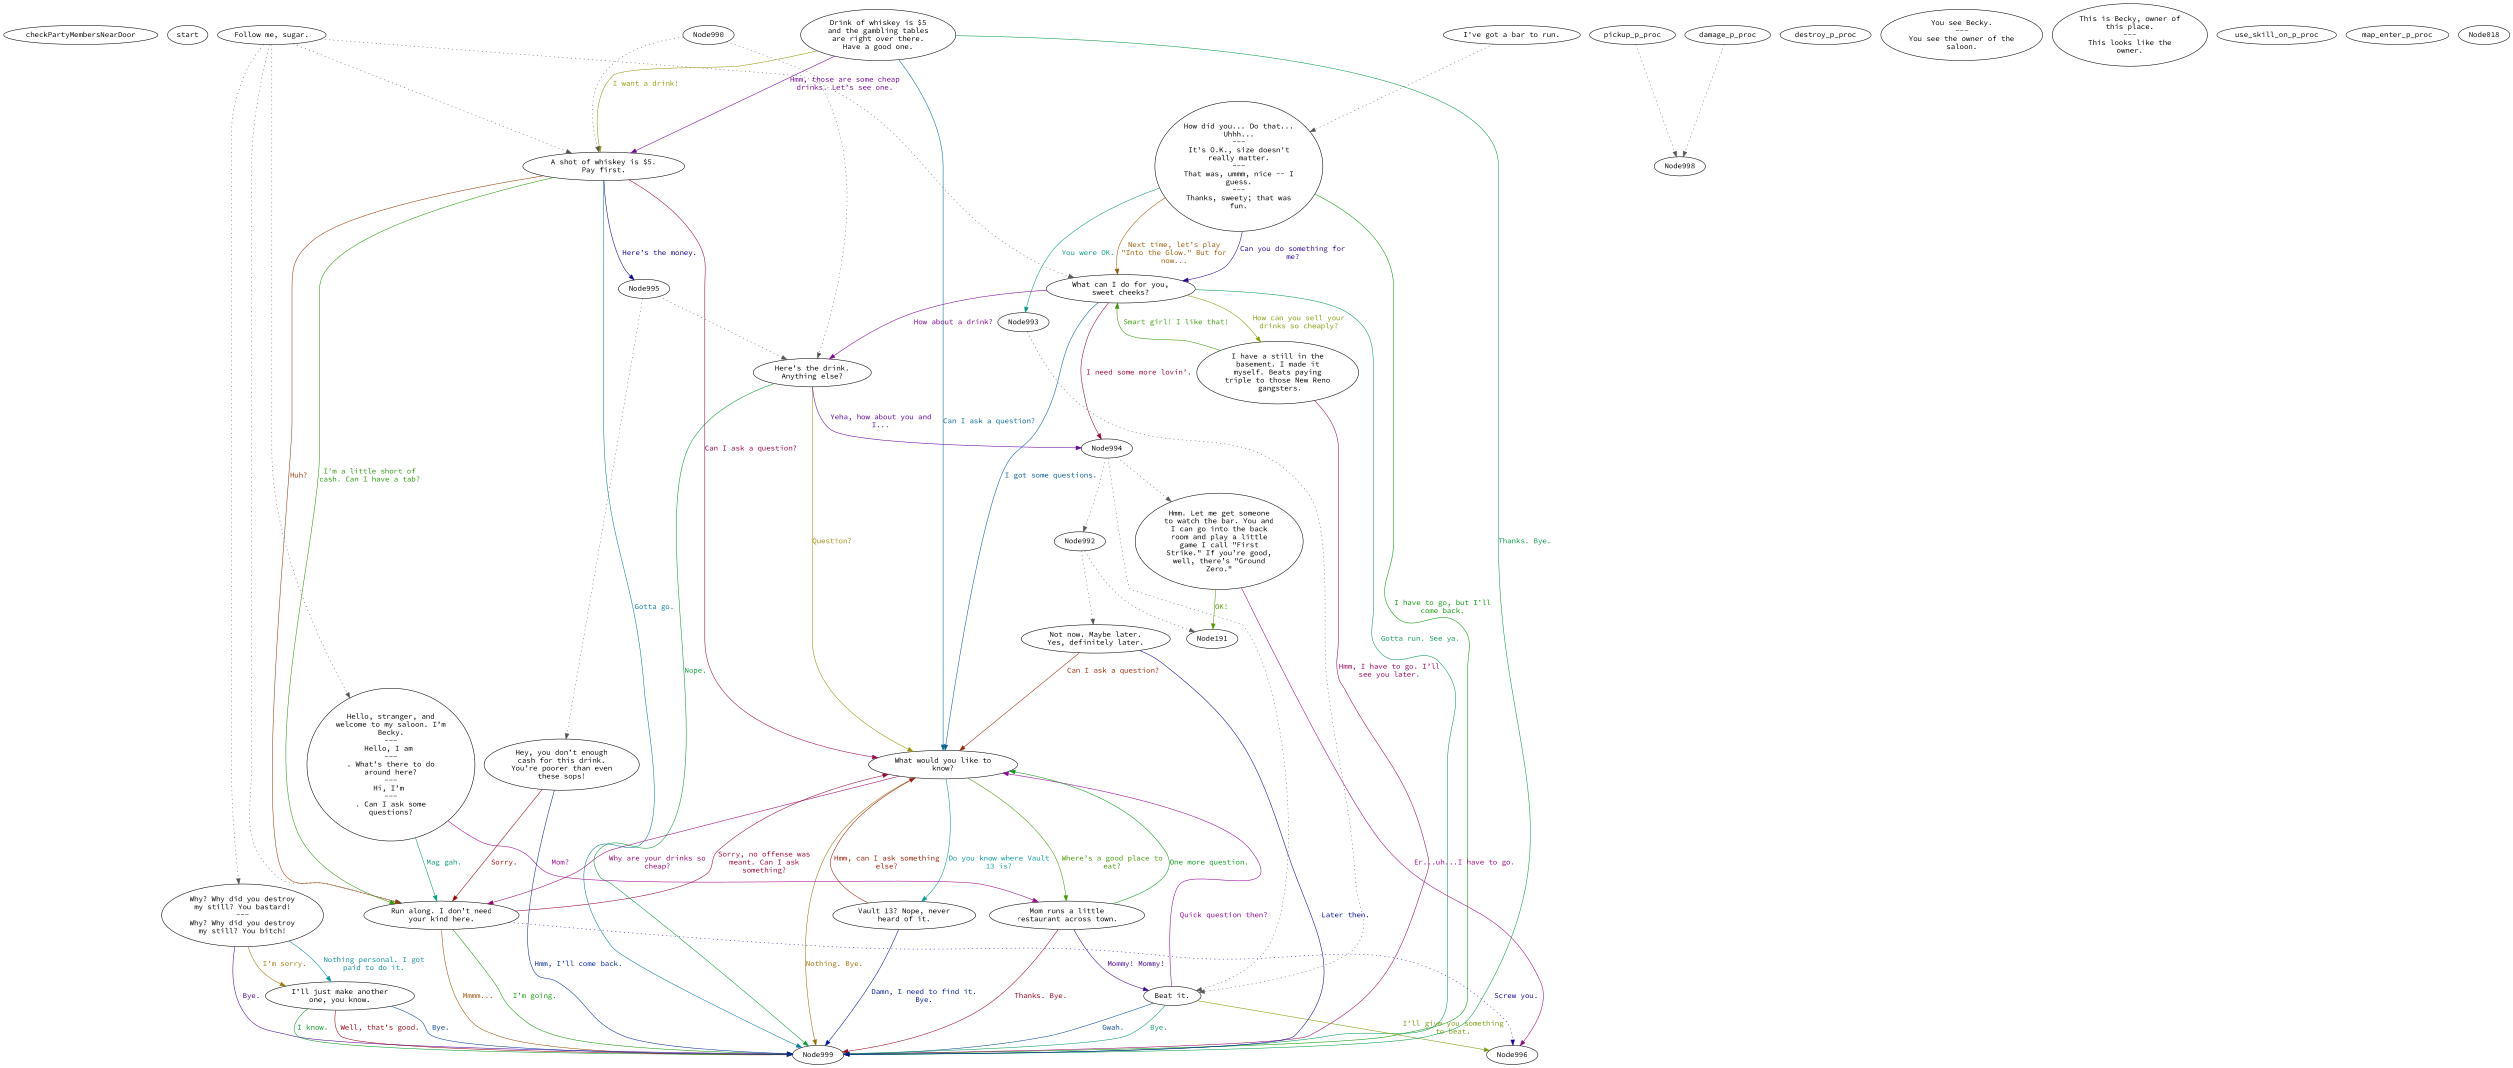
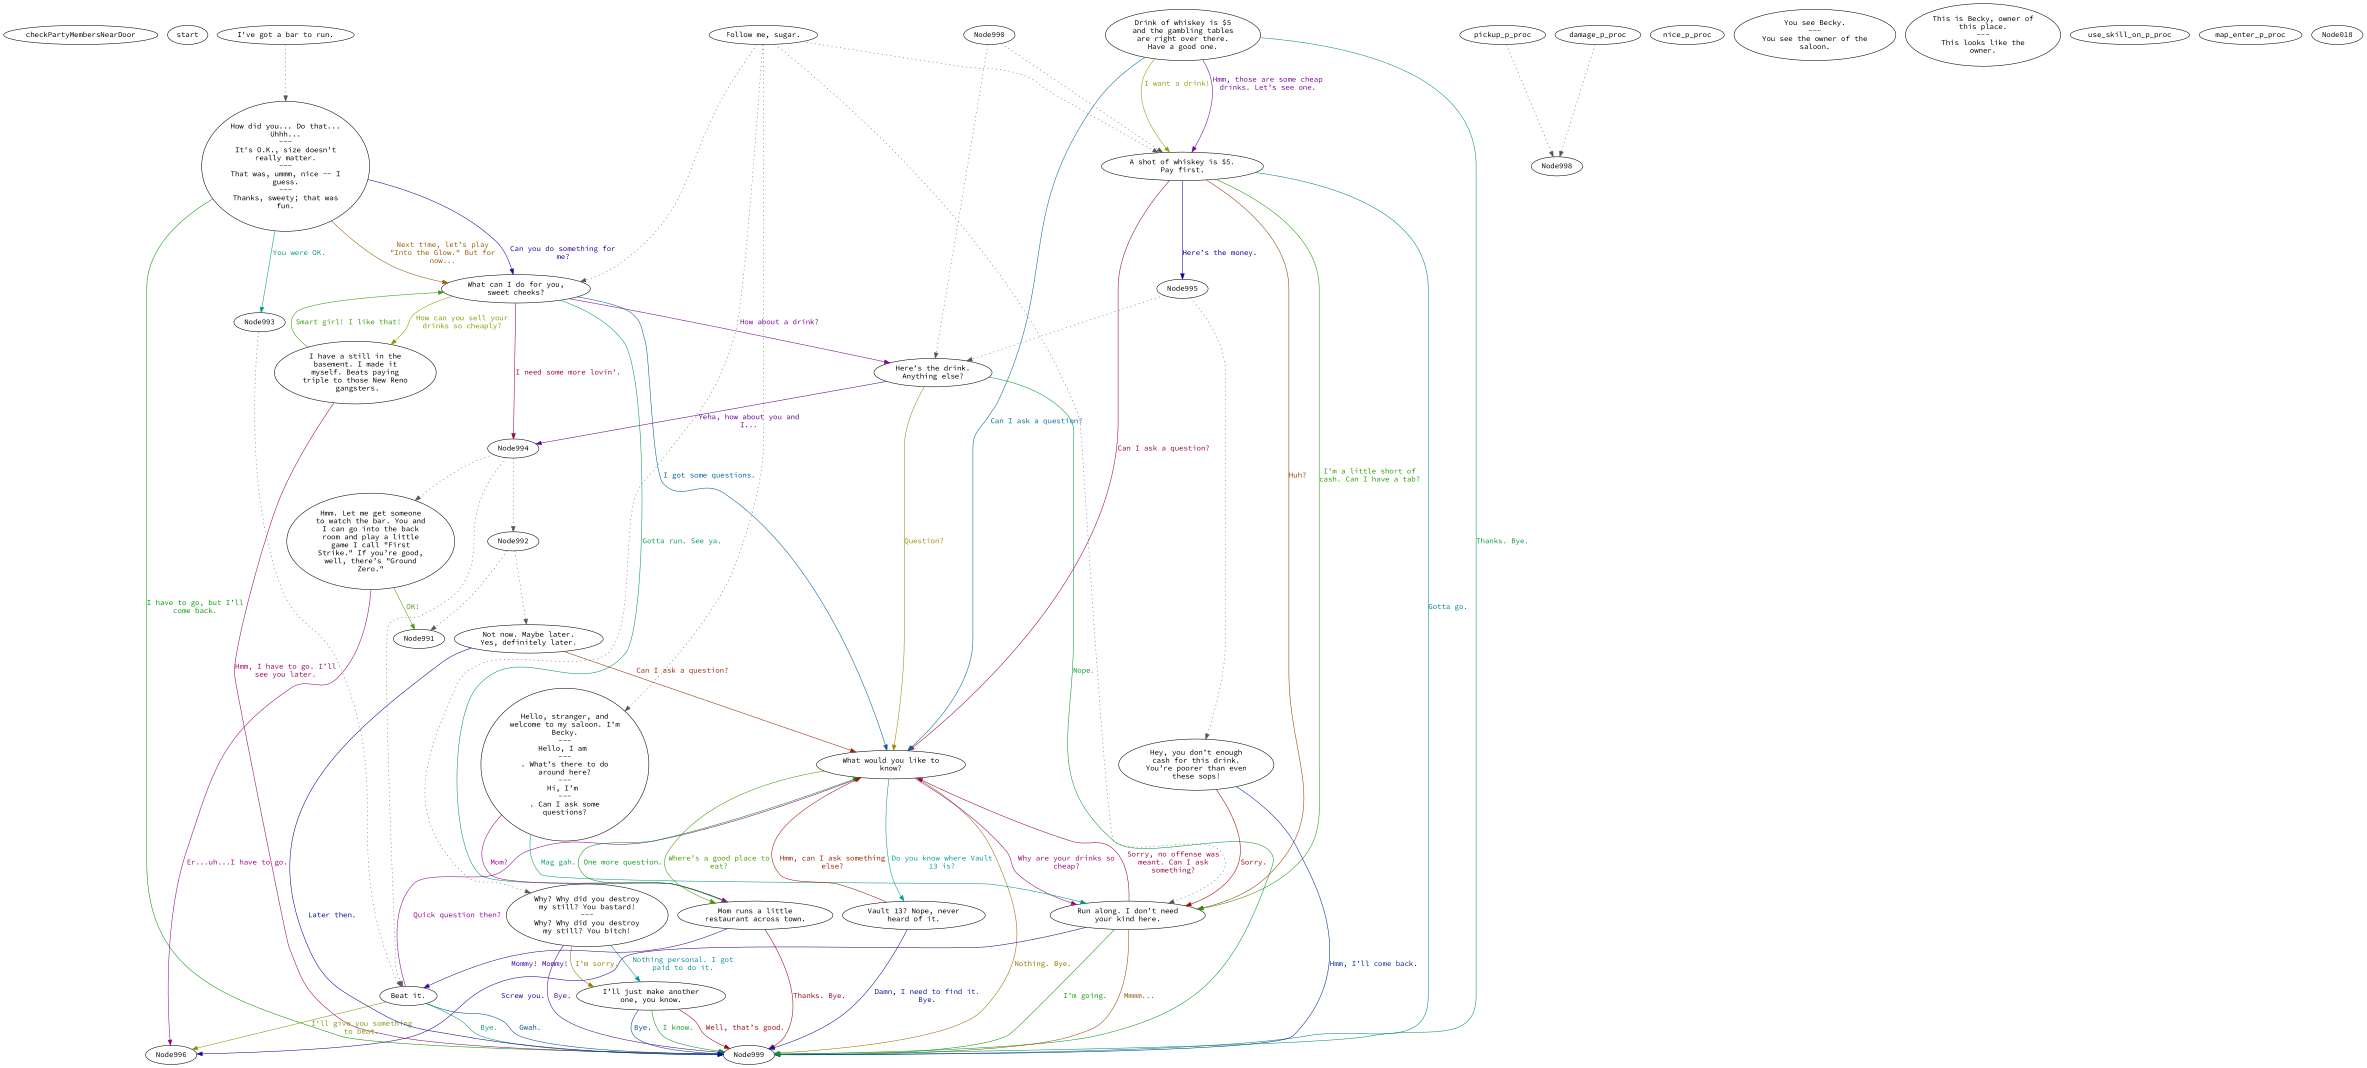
node "destroy_p_proc": label "destroy_p_proc" -> "nice_p_proc"
node "Node191": label "Node191" -> "Node991"
edge "What can I do for you, sweet cheeks?" -> "Node999": now "What can I do for you, sweet cheeks?" -> "Mom runs a little restaurant across town."
edge "Run along. I don’t need your kind here." -> "Node996": style dotted -> solid
